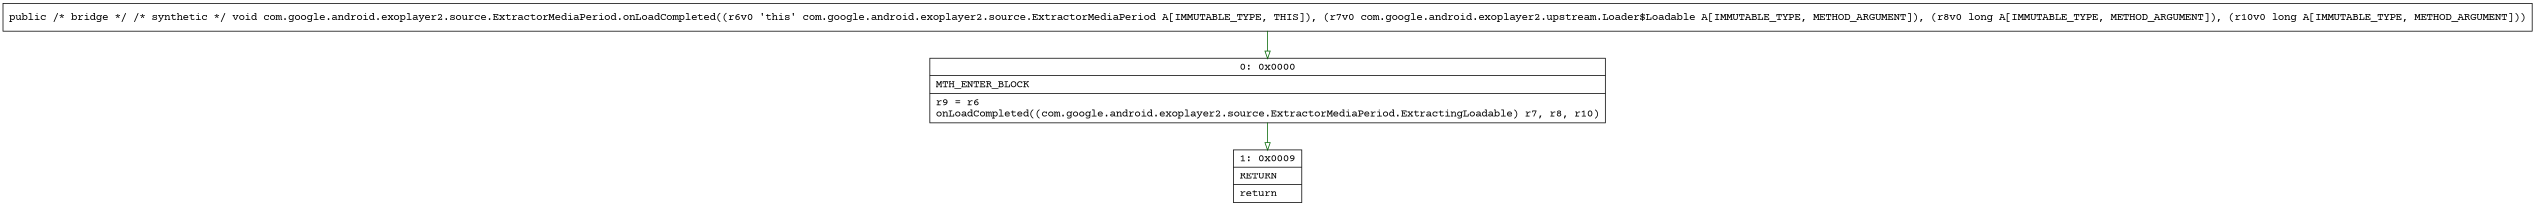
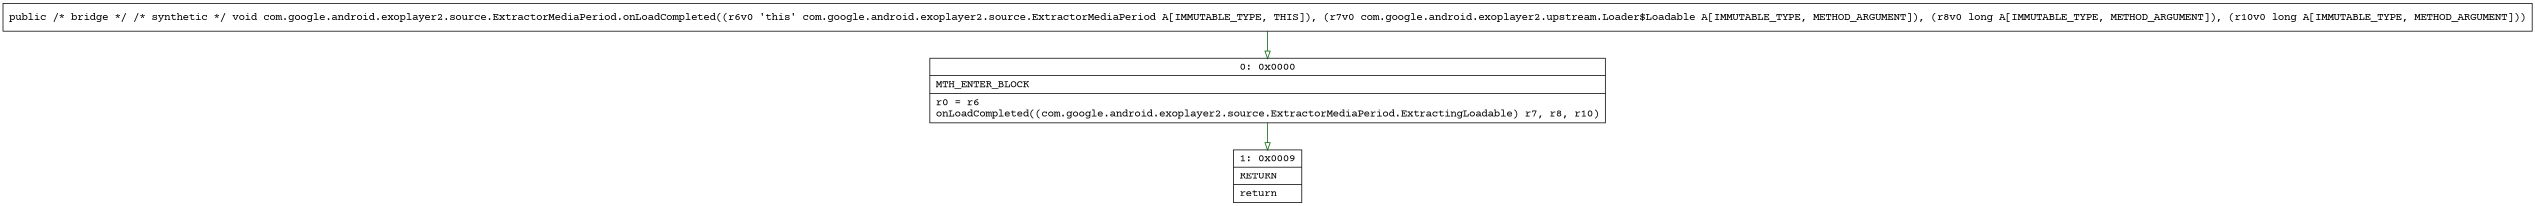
node "0: 0x0000": text "r9 = r6" -> "r0 = r6"
